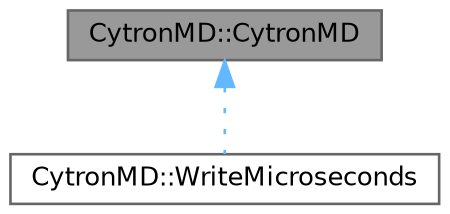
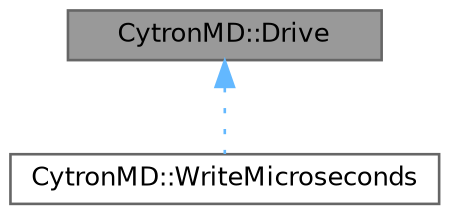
node "CytronMD::CytronMD": label "CytronMD::CytronMD" -> "CytronMD::Drive"
